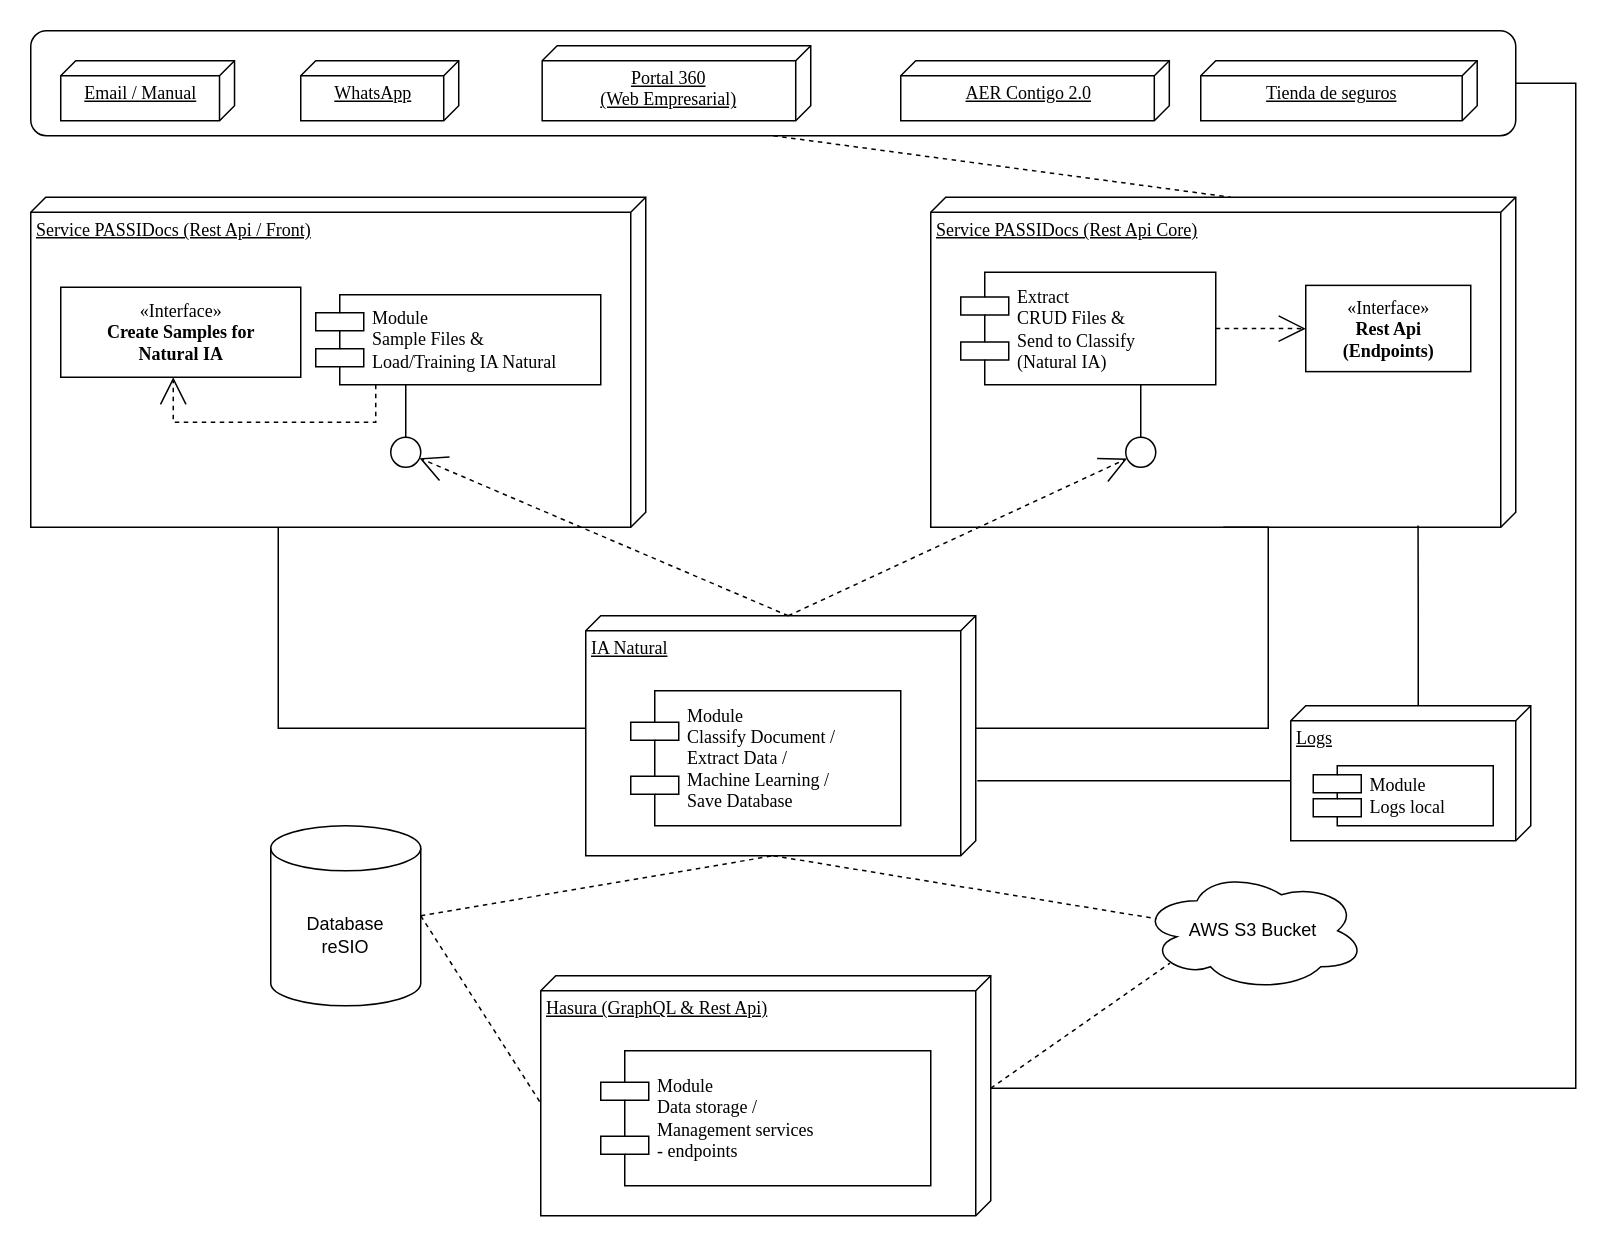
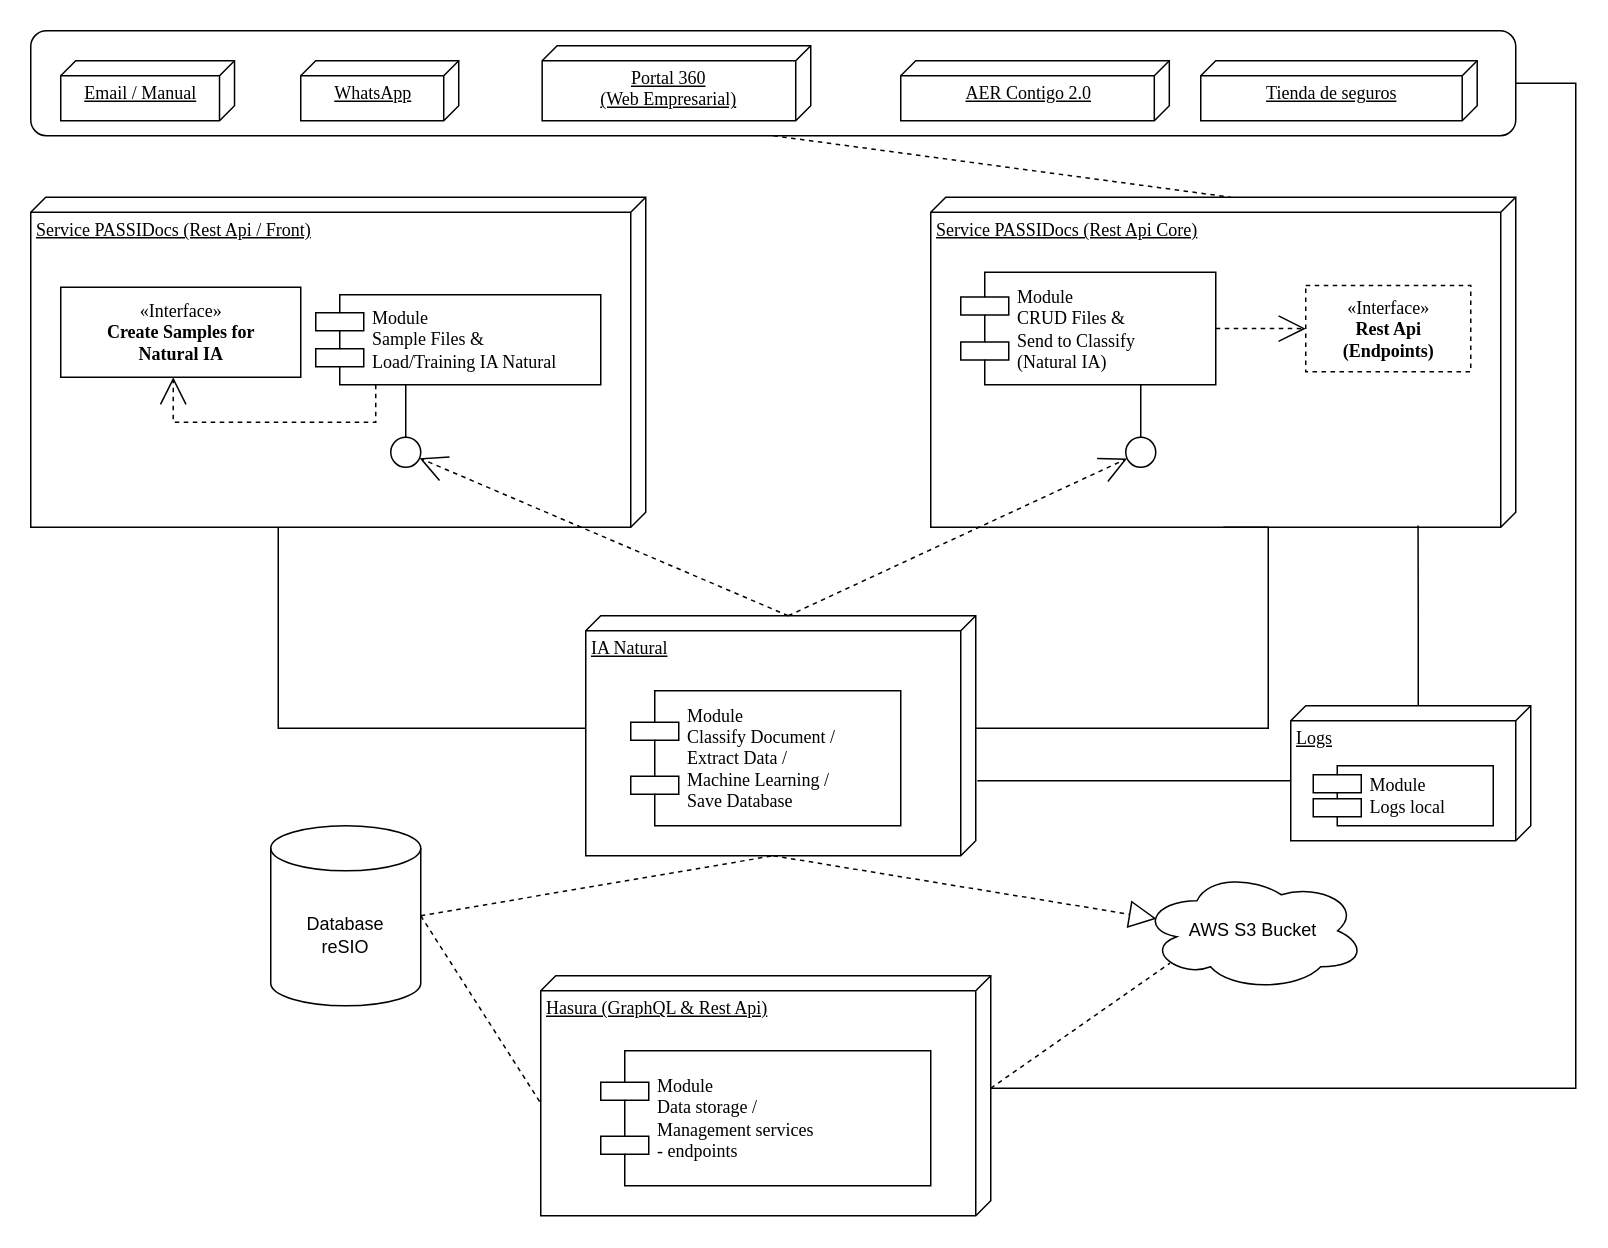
node "Extract CRUD Files & Send to Classify (Natural IA)": label "Extract CRUD Files & Send to Classify (Natural IA)" -> "Module CRUD Files & Send to Classify (Natural IA)"
node "«Interface» Rest Api (Endpoints)": style solid -> dashed
edge "IA Natural" -- "AWS S3 Bucket": arrowhead none -> block
